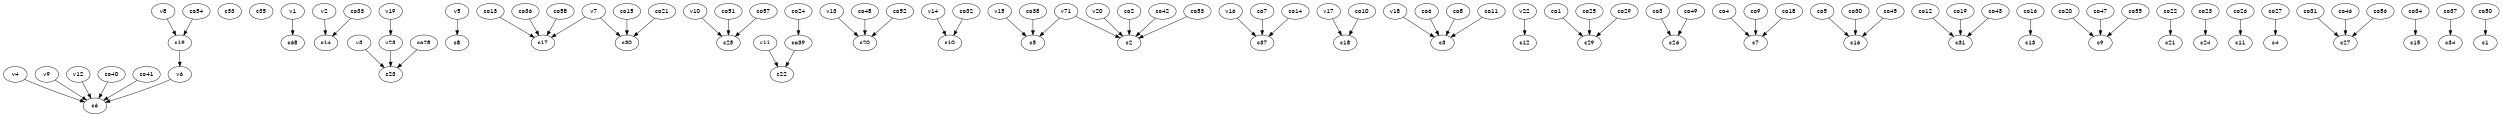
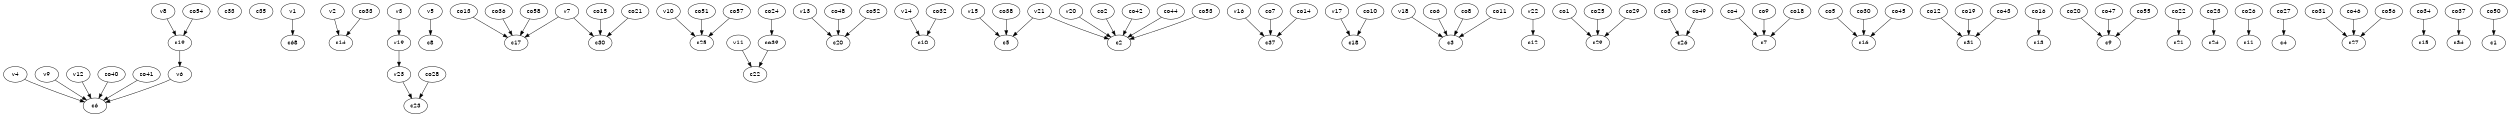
node "v71": label "v71" -> "v21"
node "co44": added
edge "v3" -> "c23": now "v3" -> "v19"
